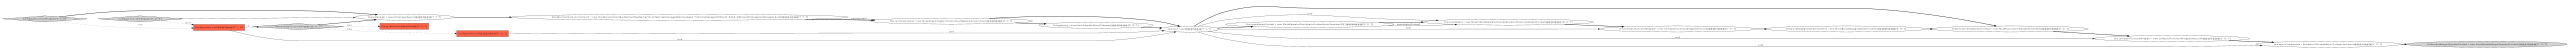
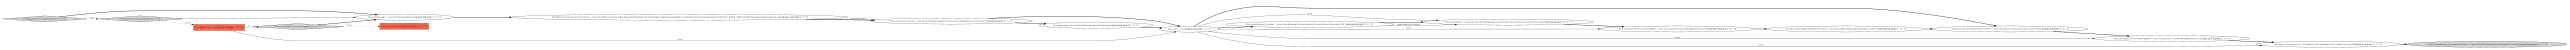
edge "CompactFunctionWrapper['0', '1', '0']" -> "Configuration conf@@@2@@@['1', '1', '0']": now "CompactFunctionWrapper['0', '1', '0']" -> "CompactFunctionWrapper['1', '0', '0']"
node "Configuration conf@@@2@@@['0', '0', '1']": removed
